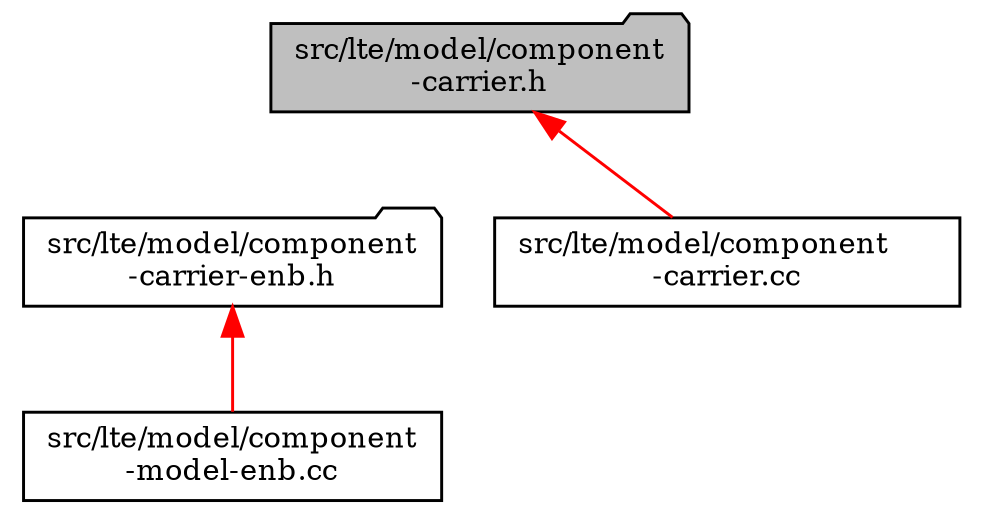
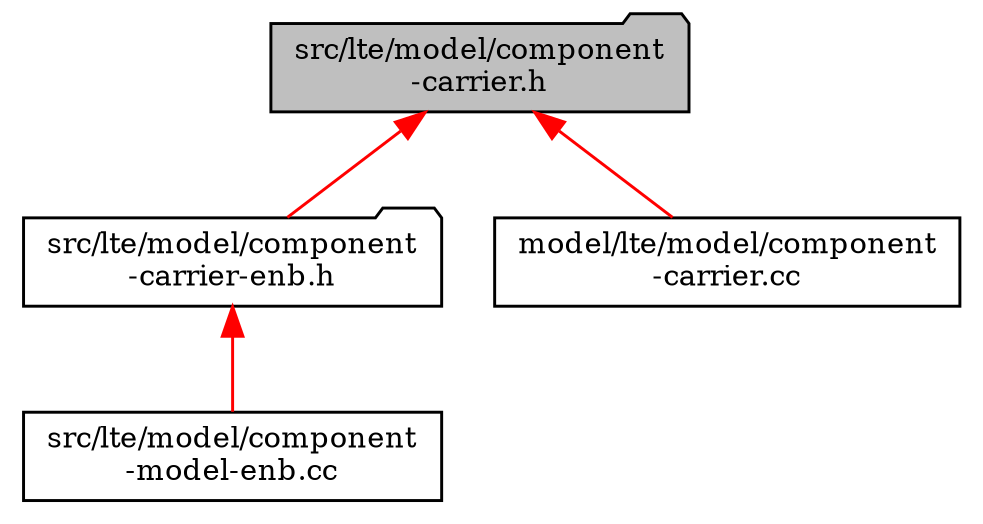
edge "src/lte/model/component -carrier-enb.h" -> "src/lte/model/component -carrier.h": added
node "src/lte/model/component -carrier.cc": label "src/lte/model/component -carrier.cc" -> "model/lte/model/component -carrier.cc"
